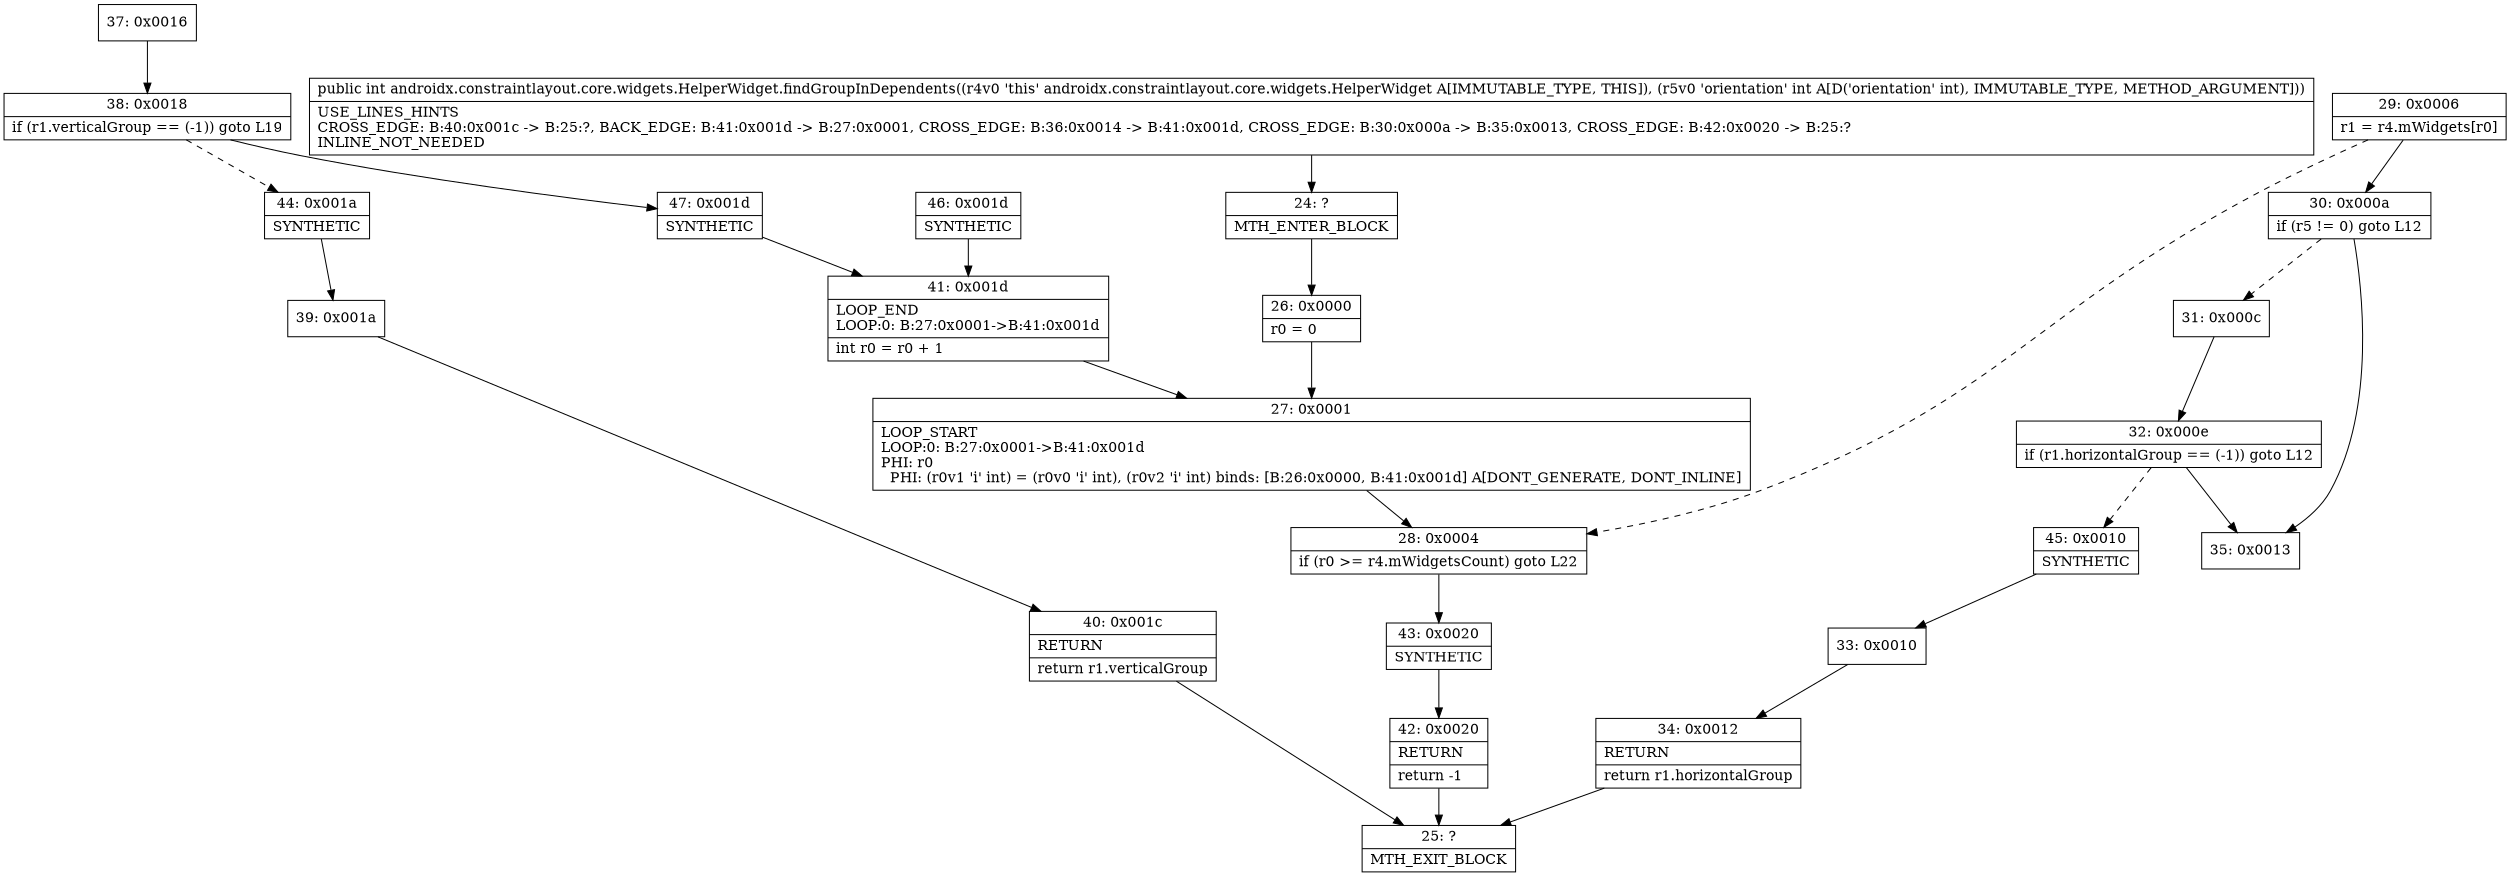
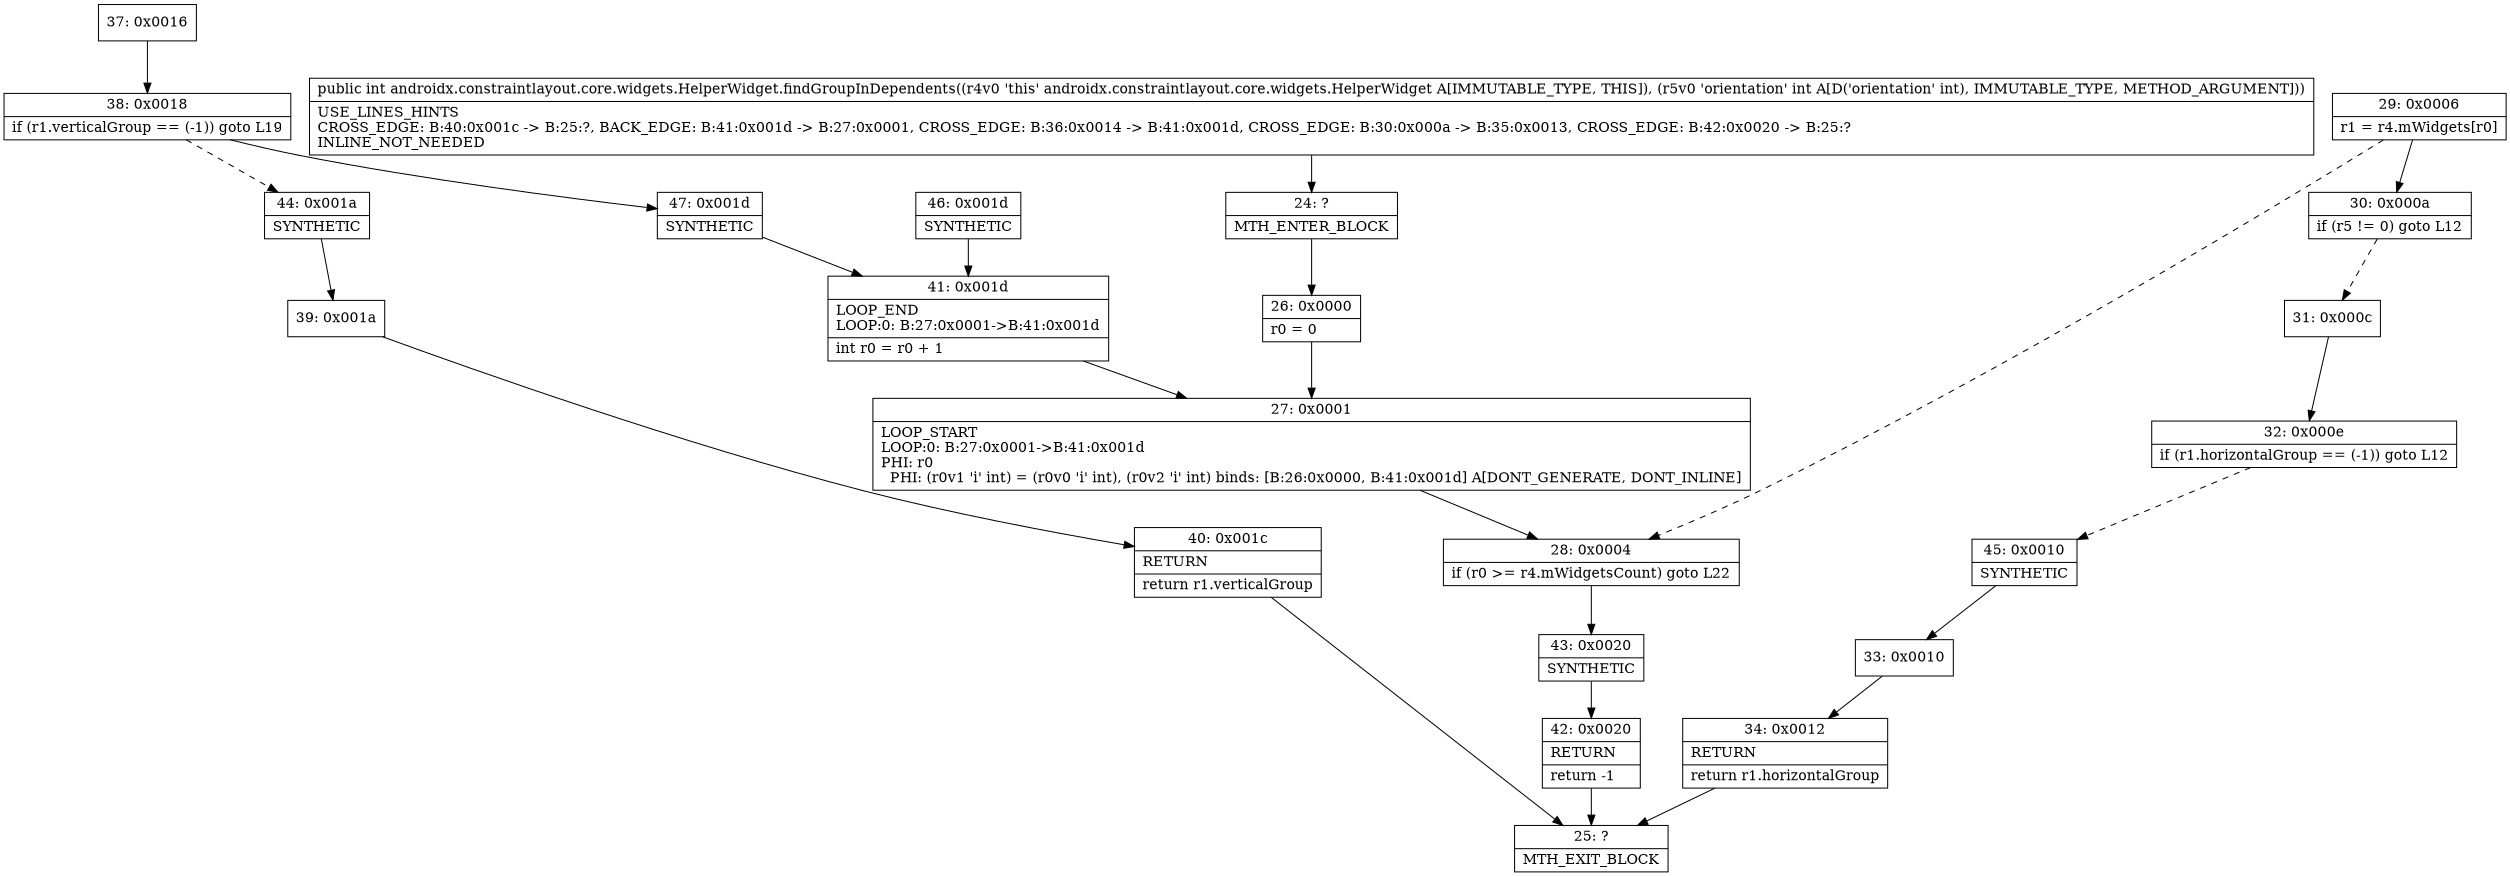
node "35: 0x0013": removed
